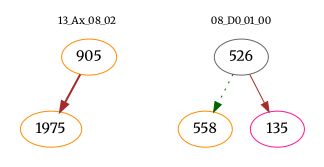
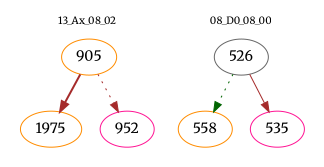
cluster "08_D0_01_00": label "08_D0_01_00" -> "08_D0_08_00"
node "952": added
node "135": label "135" -> "535"
